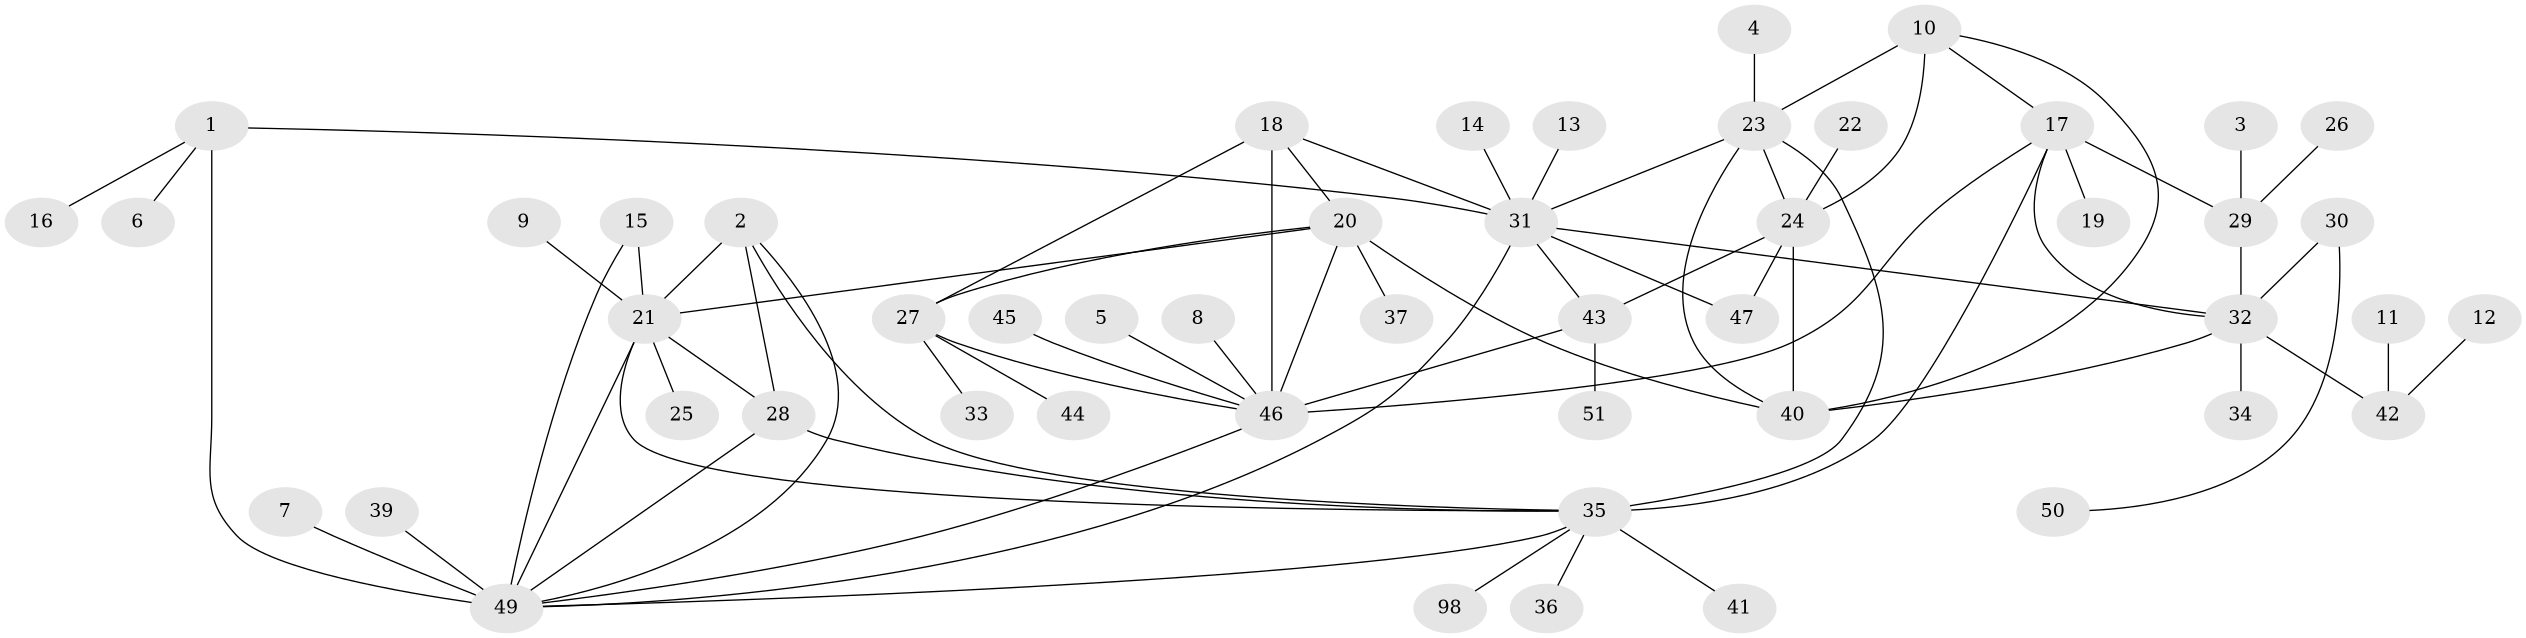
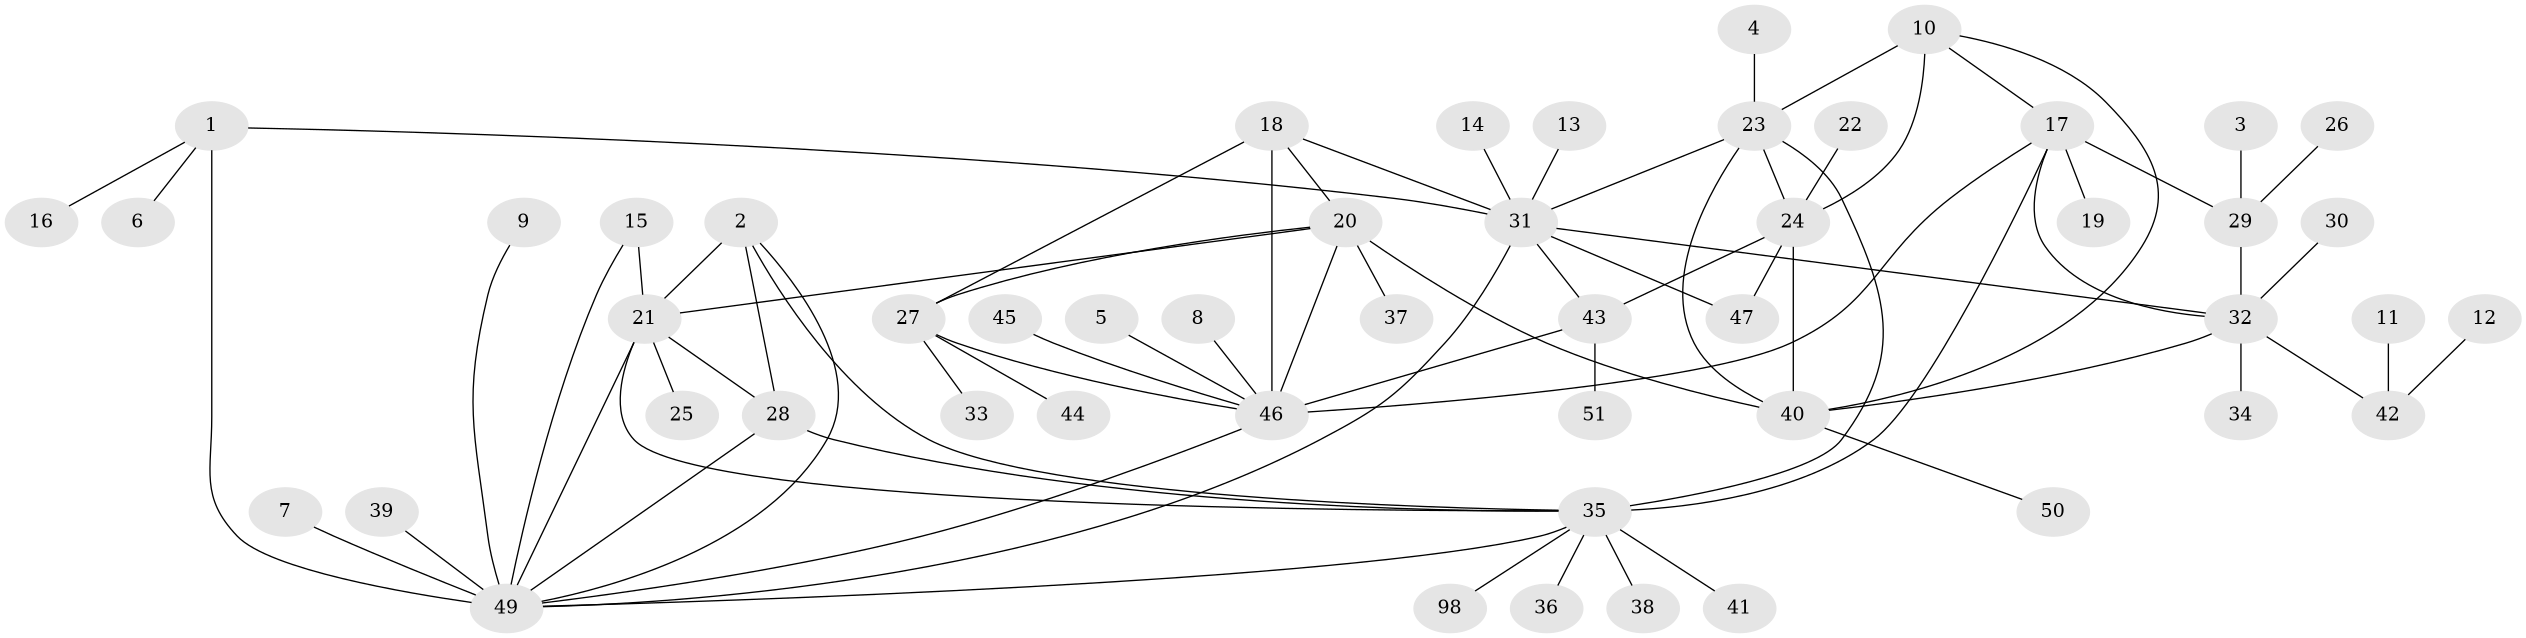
edge "9" -- "21": now "9" -- "49"
edge "30" -- "50": now "40" -- "50"
node "38": added
